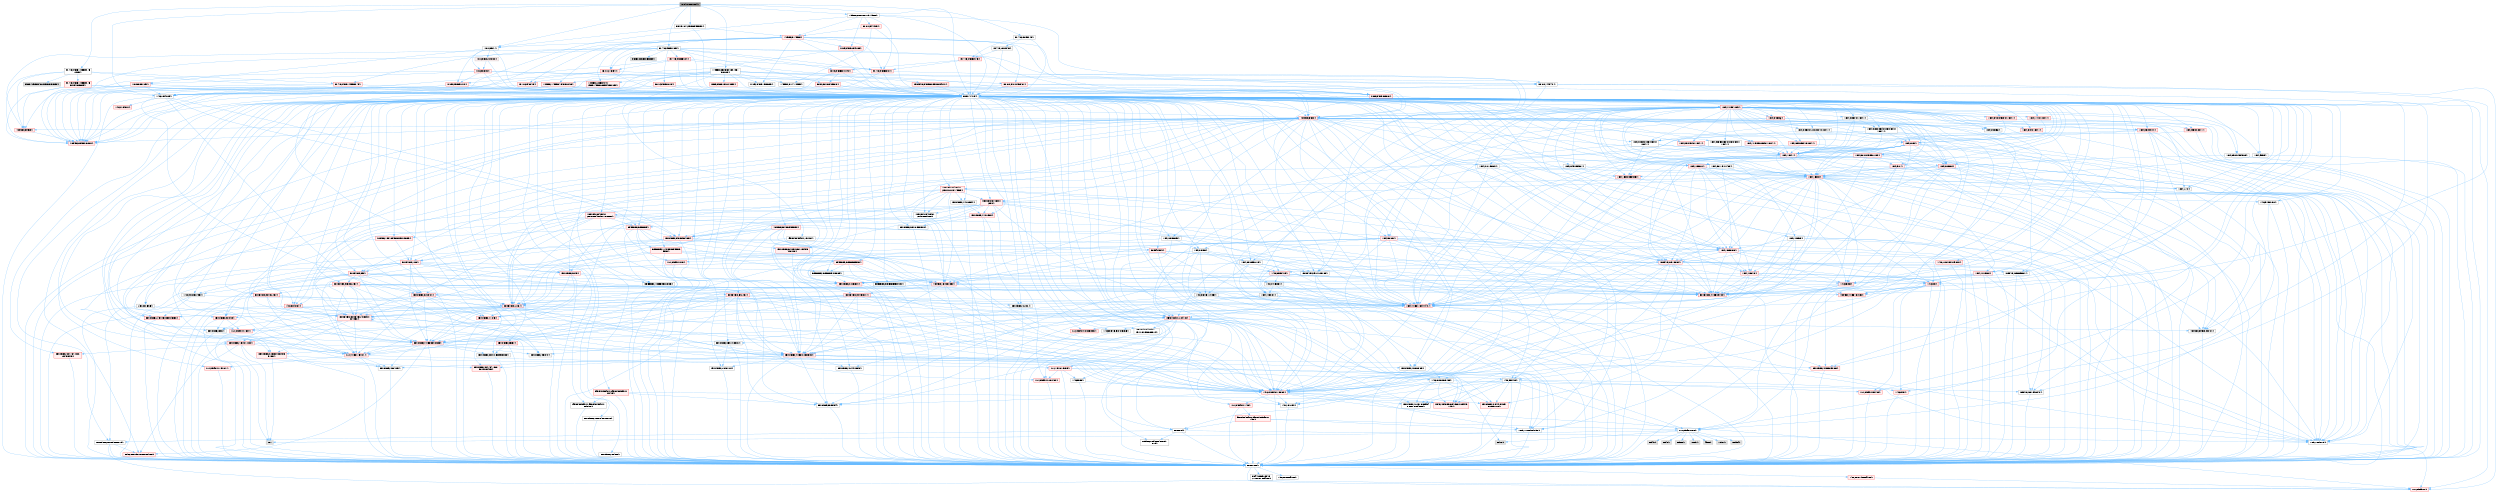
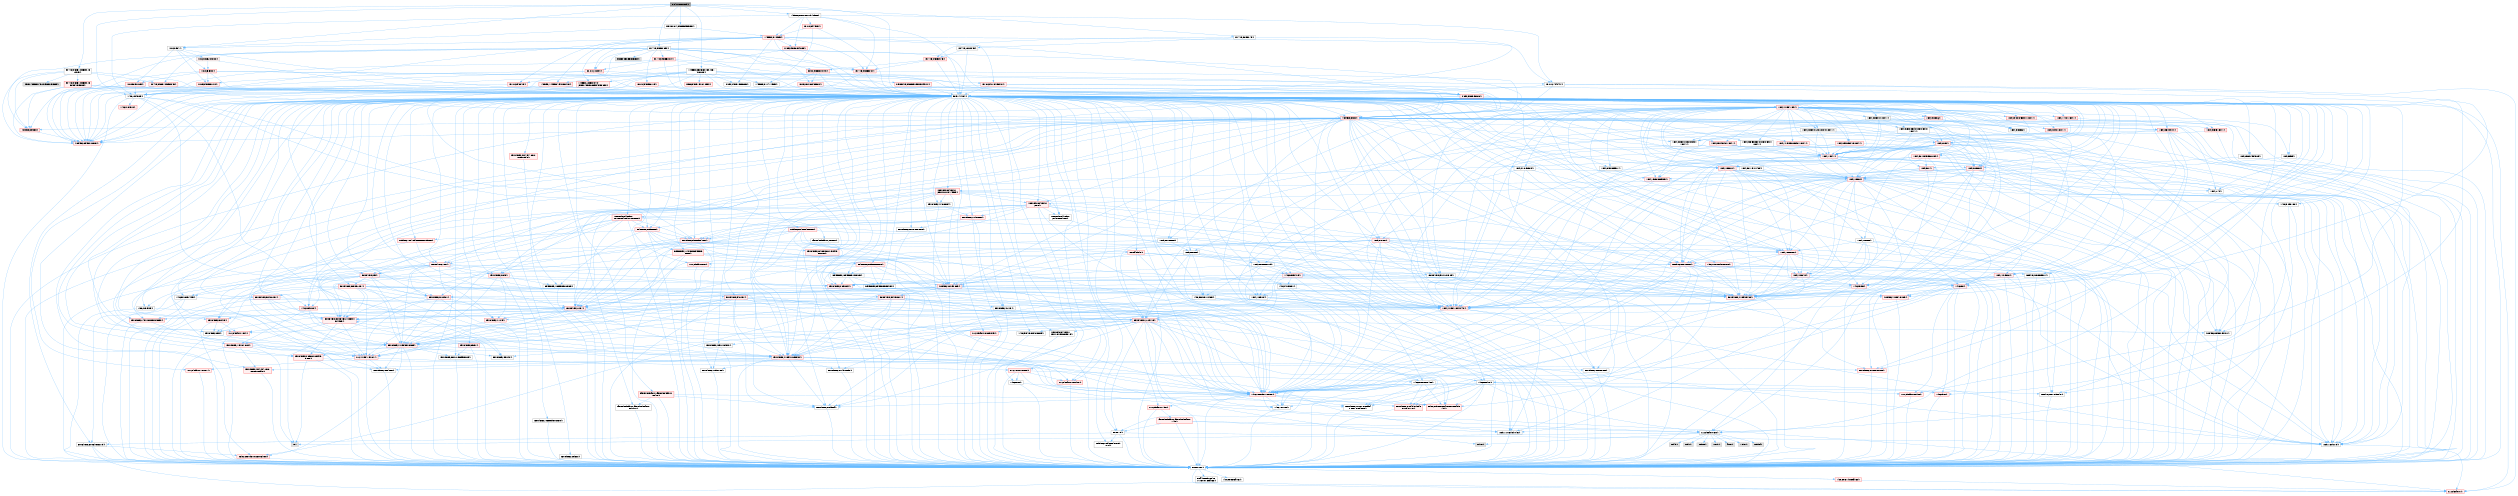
edge "Templates/MemoryOps.h" -> "Templates/IsTriviallyCopy Assignable.h": removed
